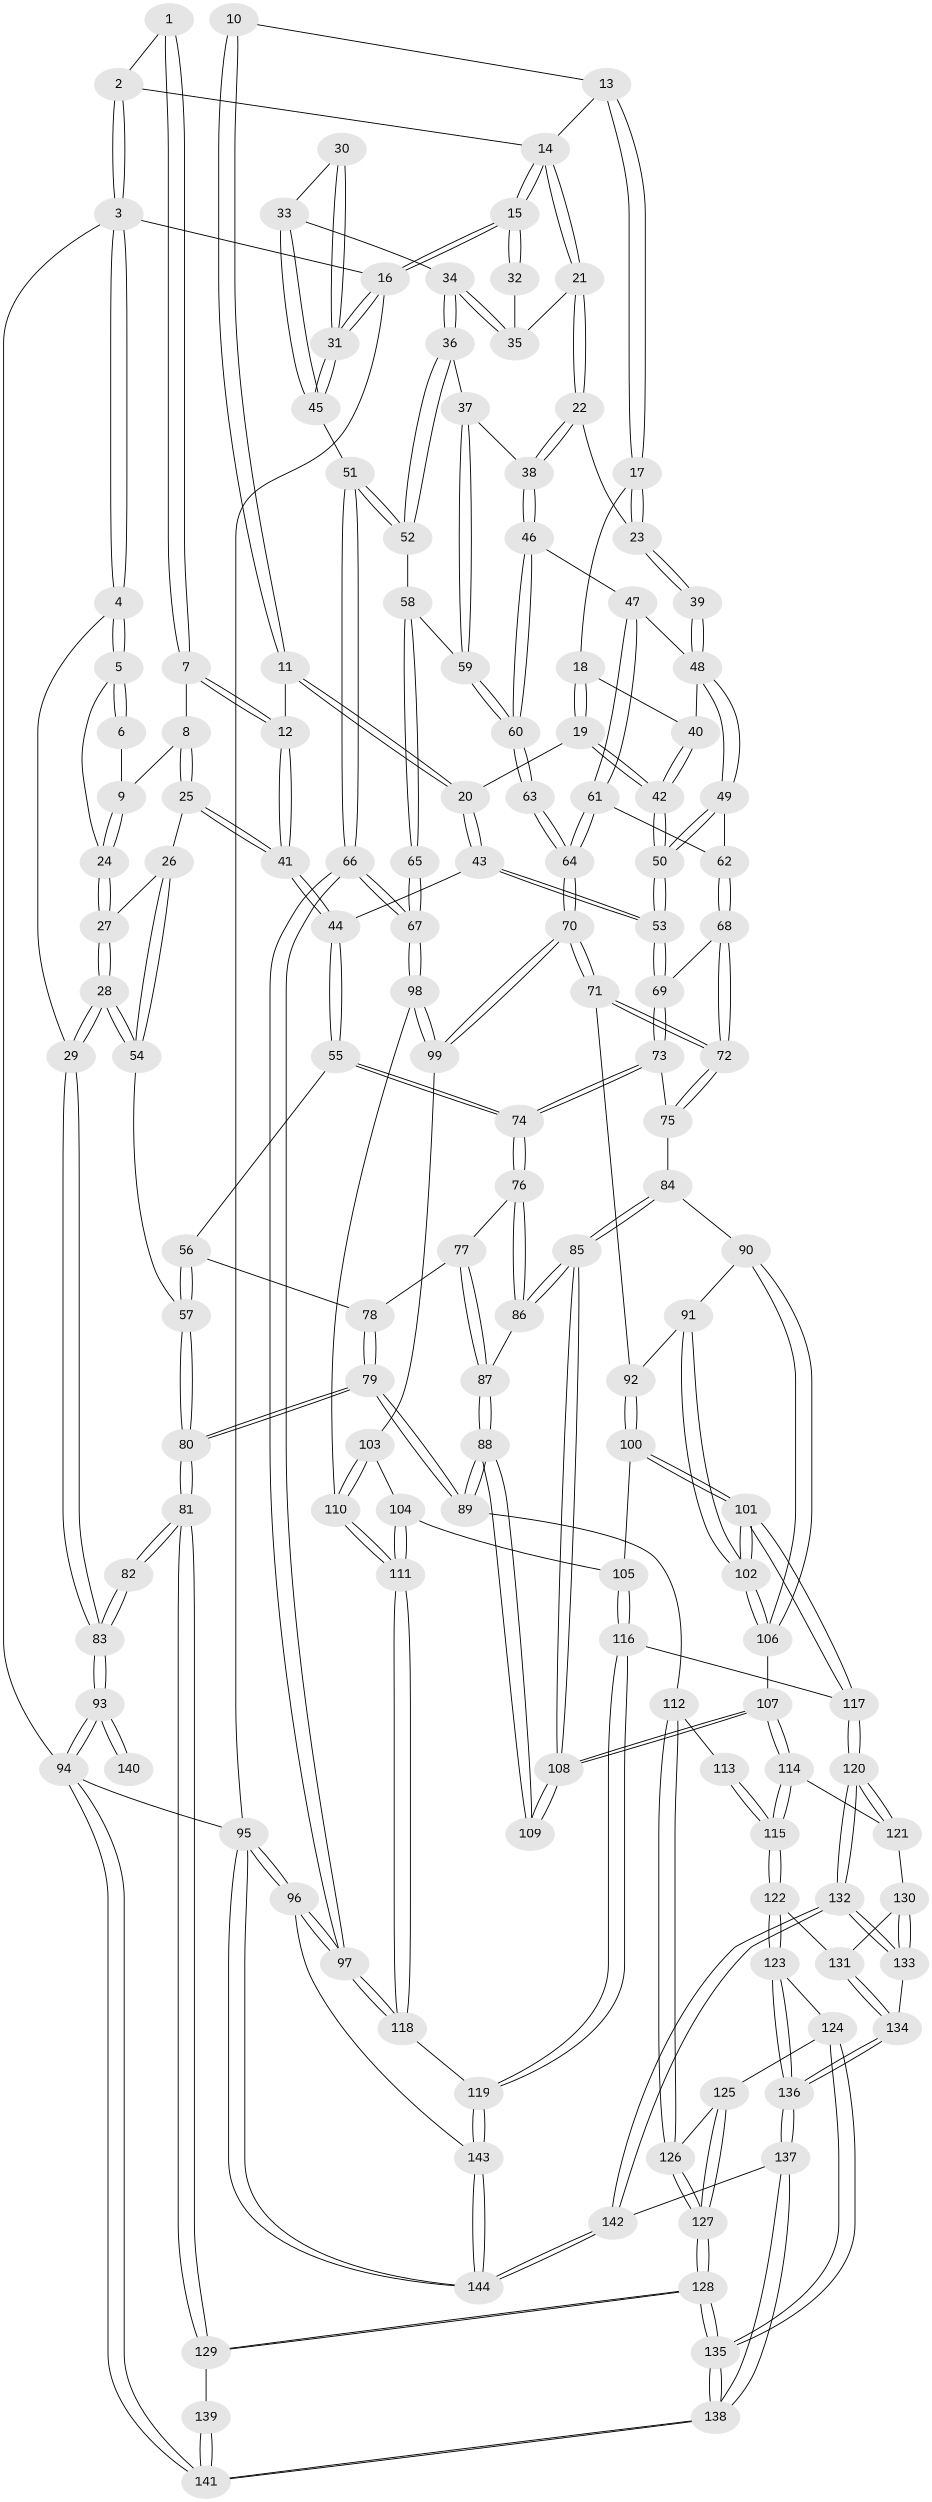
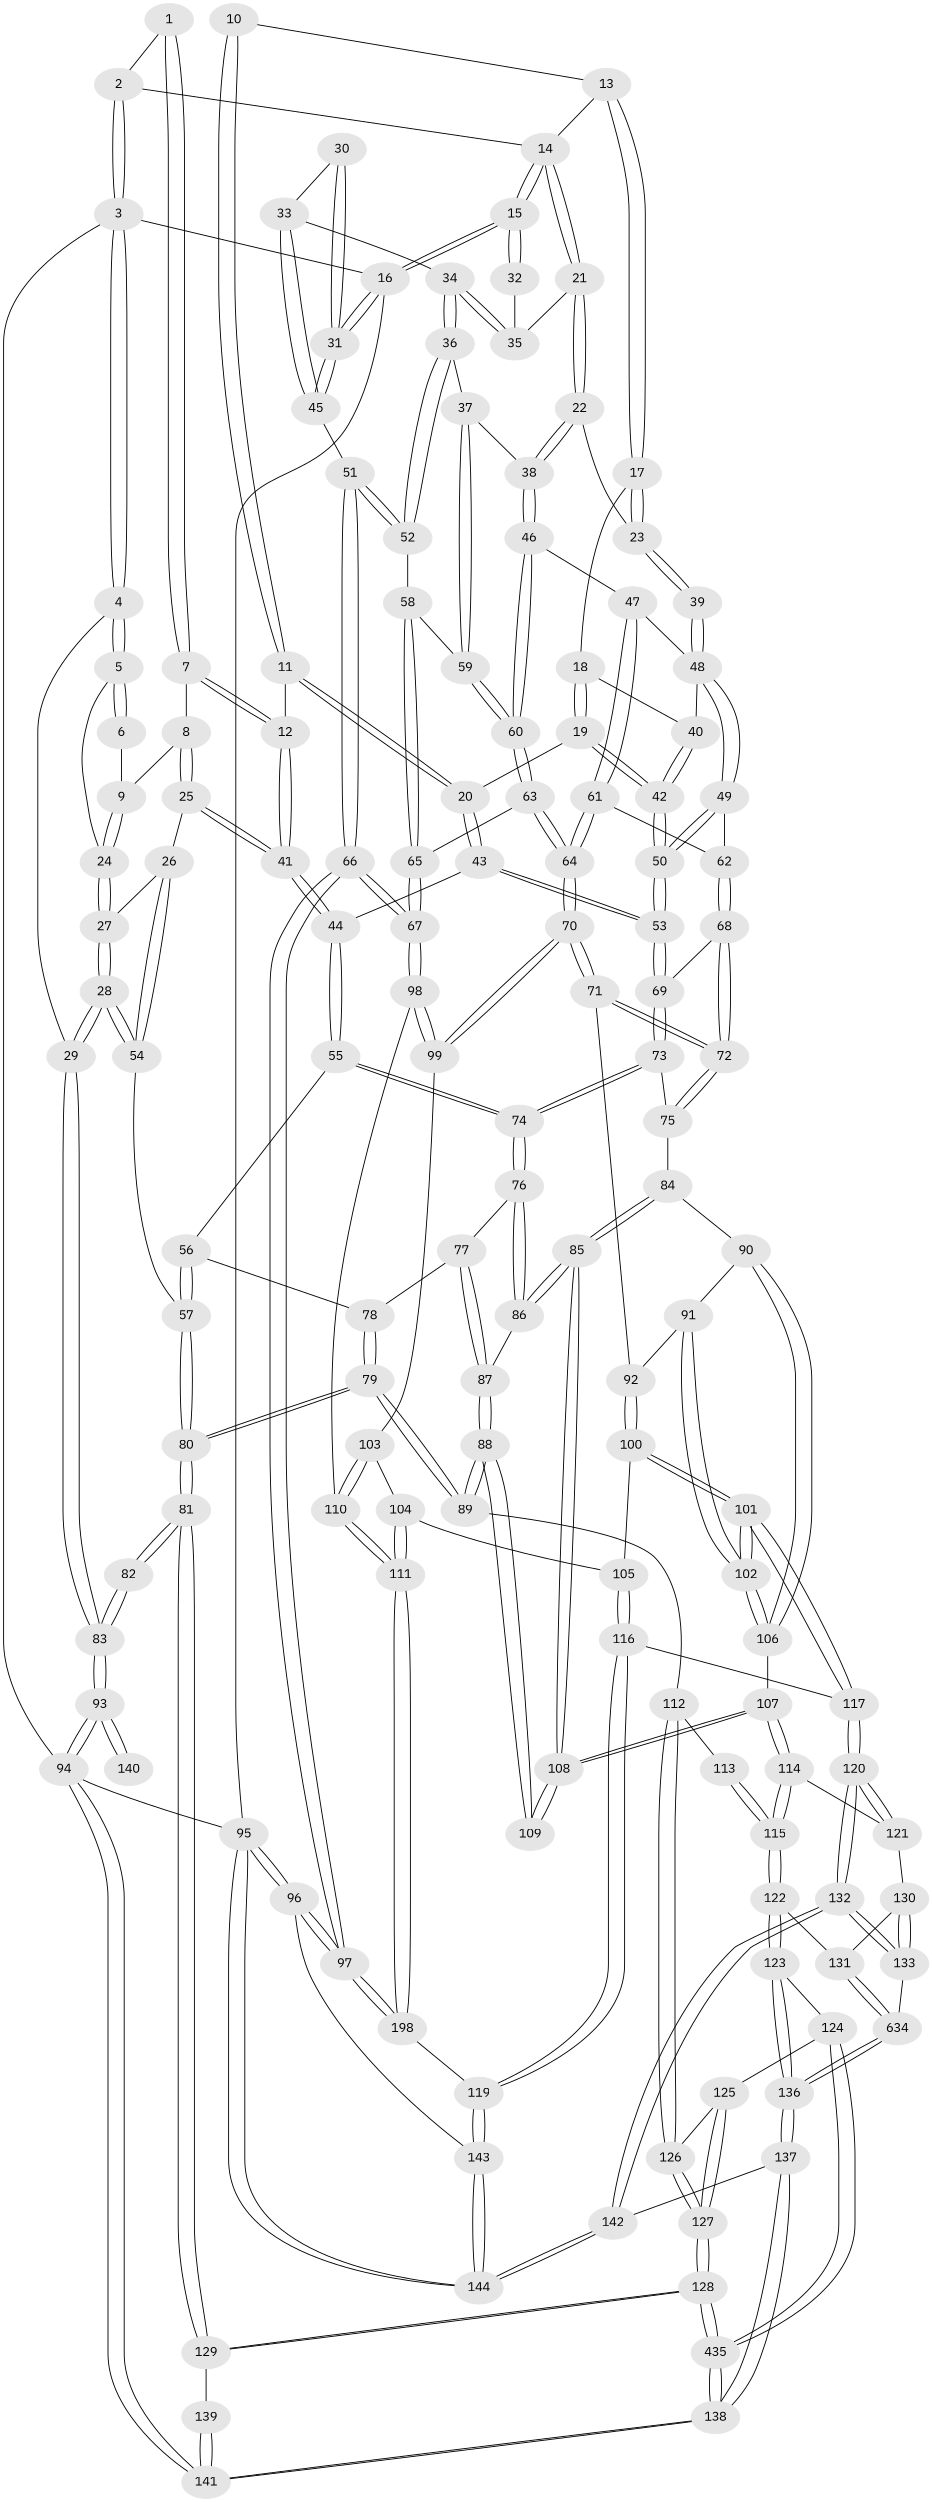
edge "63" -- "65": added
node "118": label "118" -> "198"
node "134": label "134" -> "634"
node "135": label "135" -> "435"
